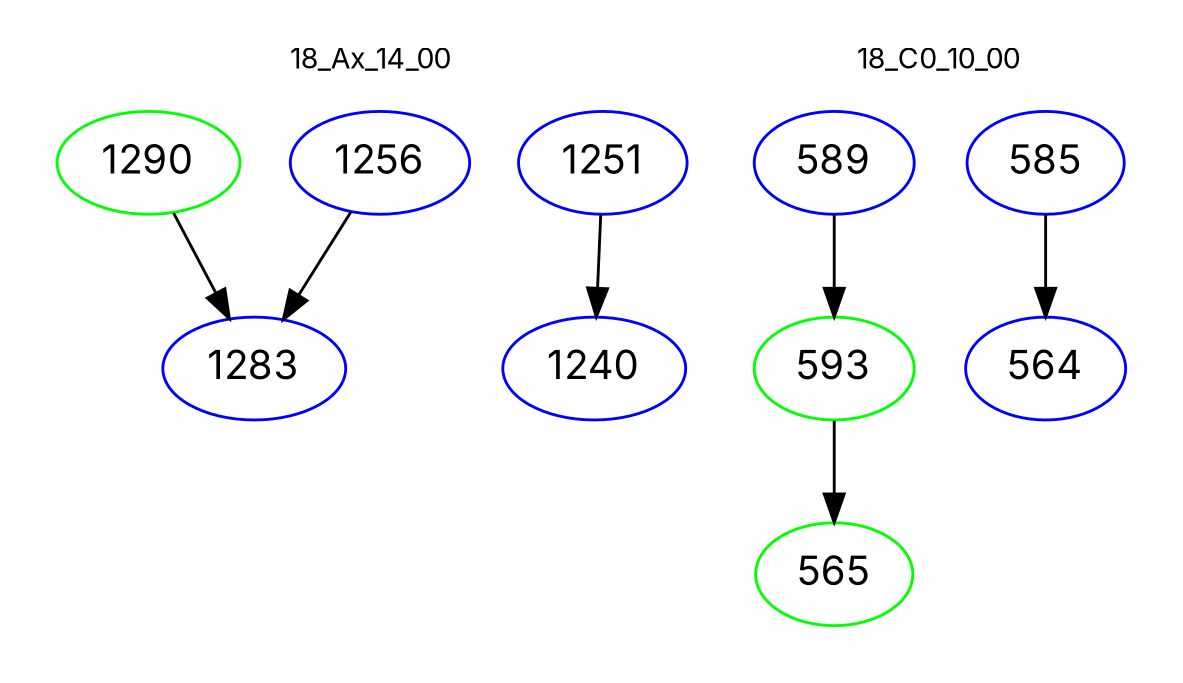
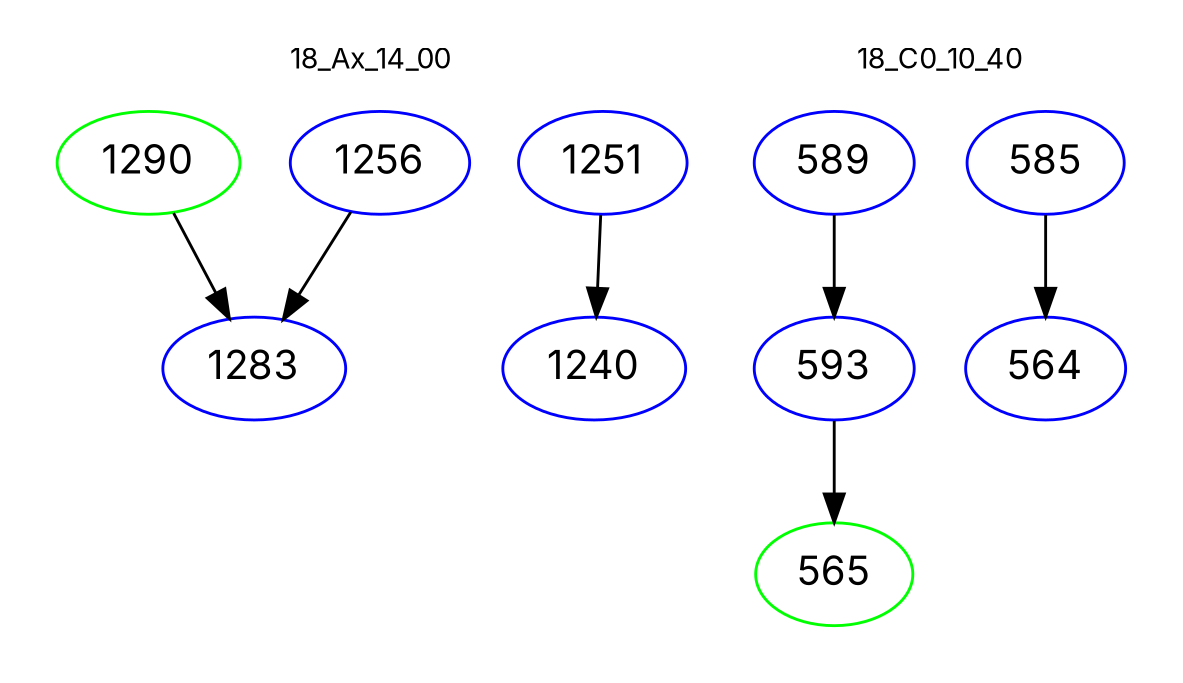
cluster "18_C0_10_00": label "18_C0_10_00" -> "18_C0_10_40"
node "593": color green -> blue
